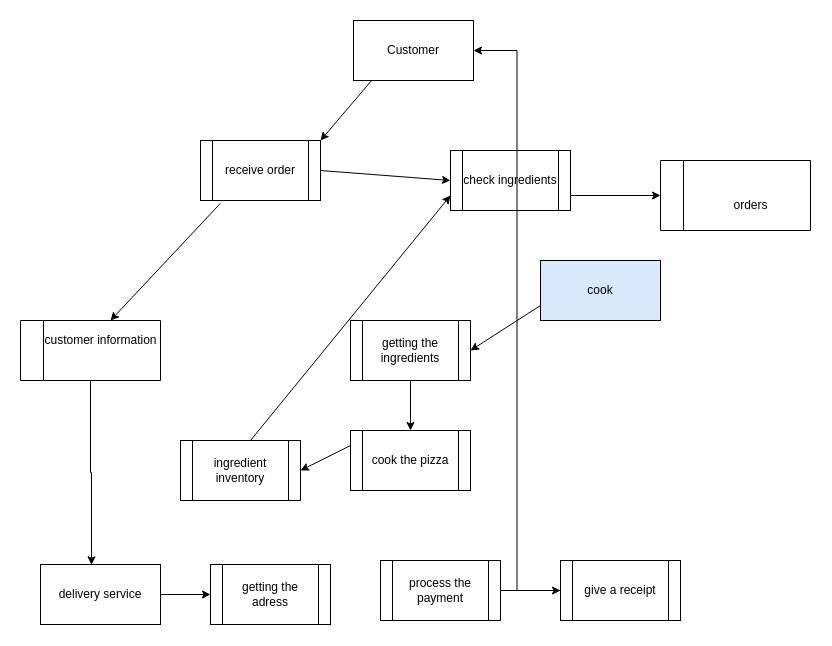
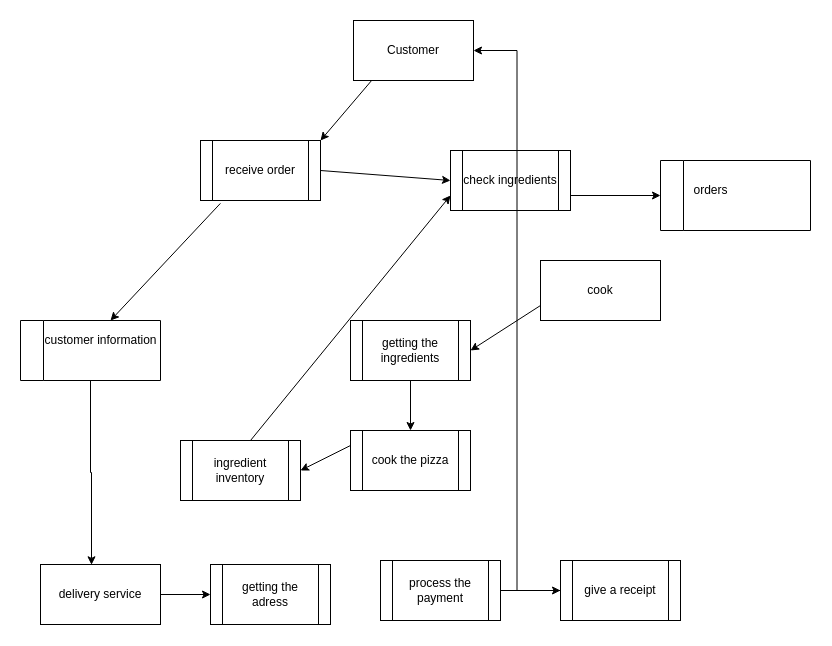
node "orders": moved (751, 206) -> (711, 191)
node "cook": fillcolor #dae8fc -> #ffffff
